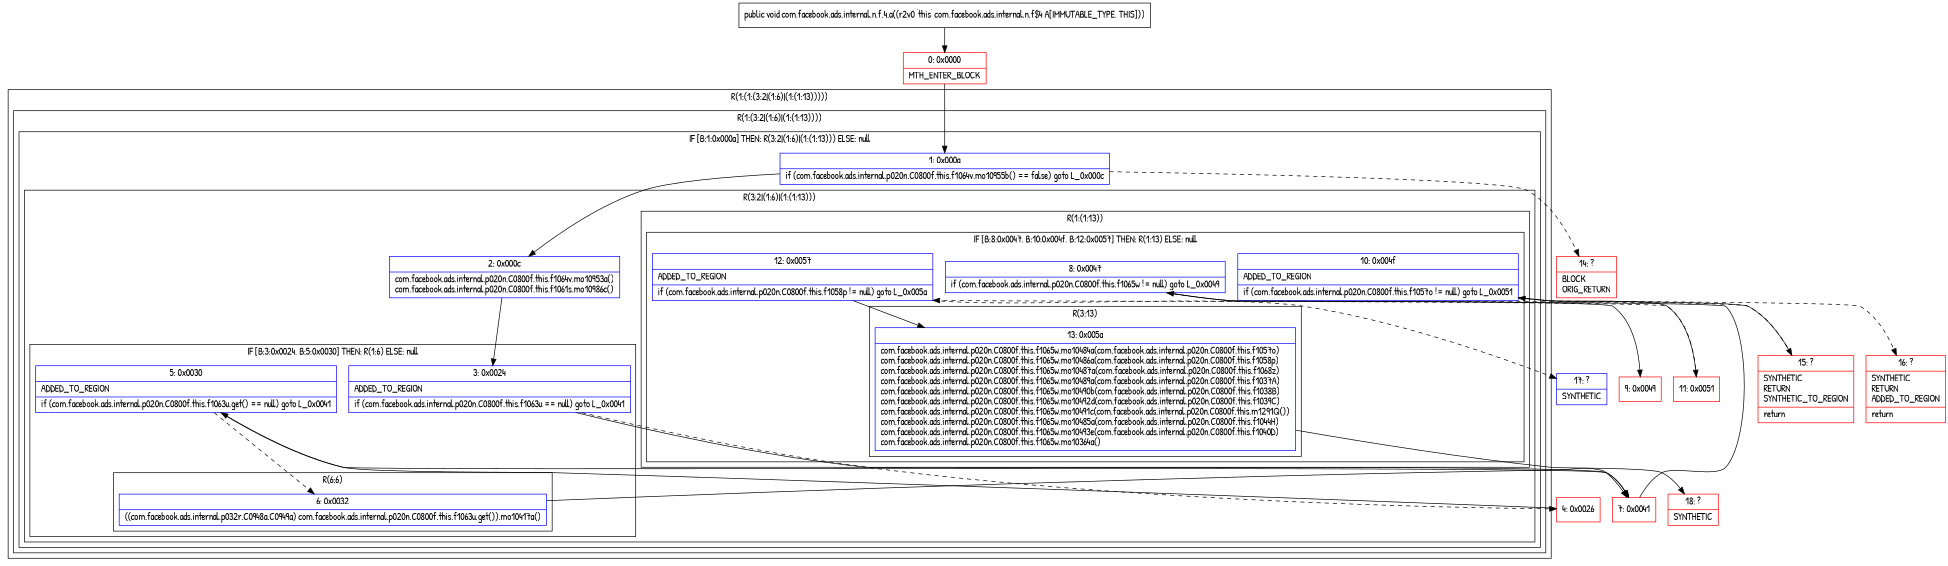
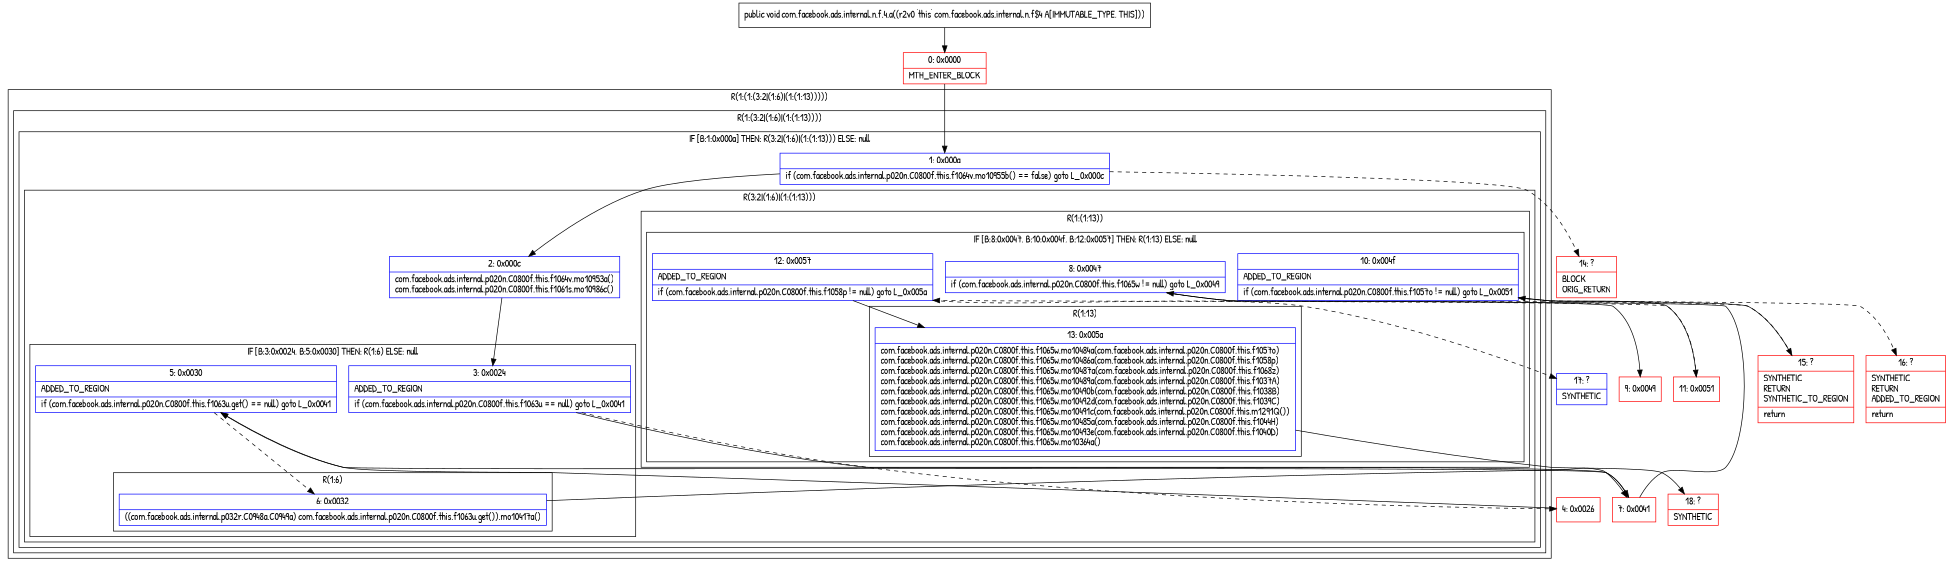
cluster "R(3:13)": label "R(3:13)" -> "R(1:13)"
edge "5: 0x0030" -> "7: 0x0041": reversed
cluster "R(6:6)": label "R(6:6)" -> "R(1:6)"
